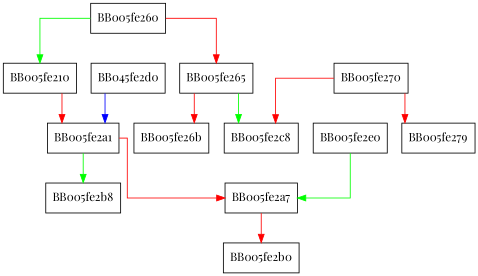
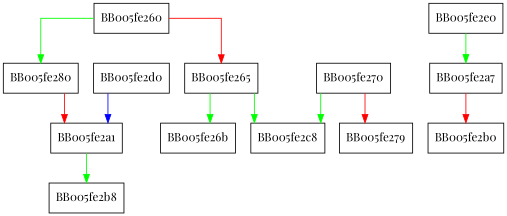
node "BB005fe210": label "BB005fe210" -> "BB005fe280"
node "BB045fe2d0": label "BB045fe2d0" -> "BB005fe2d0"
edge "BB005fe270" -> "BB005fe2c8": color red -> green
edge "BB005fe265" -> "BB005fe26b": color red -> green
edge "BB005fe2a1" -> "BB005fe2a7": removed
